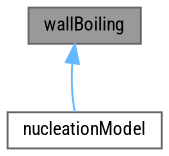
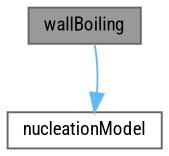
edge "nucleationModel" -> "wallBoiling": reversed
